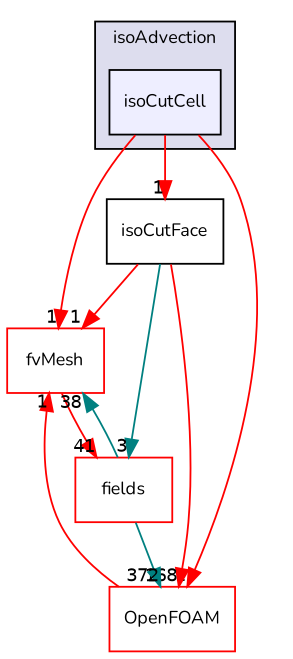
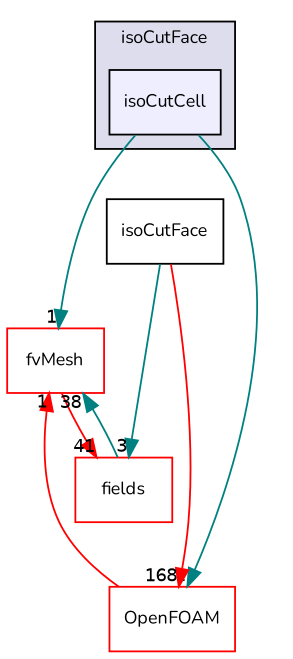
cluster "isoAdvection": label "isoAdvection" -> "isoCutFace"
edge "isoCutCell" -> "isoCutFace": removed
edge "isoCutCell" -> "fvMesh": color red -> teal
edge "isoCutFace" -> "fvMesh": removed
edge "isoCutCell" -> "OpenFOAM": color red -> teal
edge "fields" -> "OpenFOAM": removed
